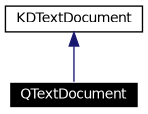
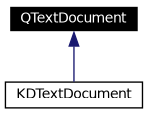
edge "QTextDocument" -> "KDTextDocument": reversed
